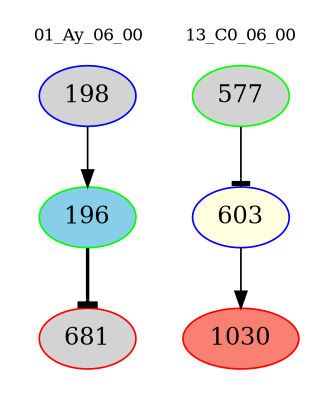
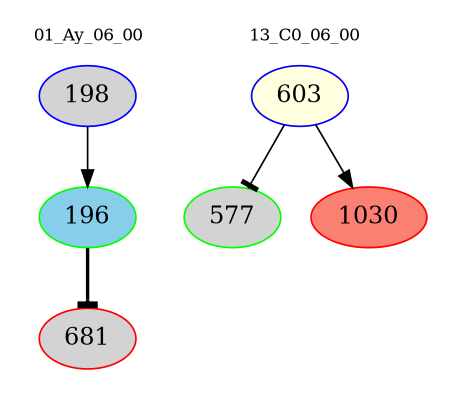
edge "577" -> "603": reversed
